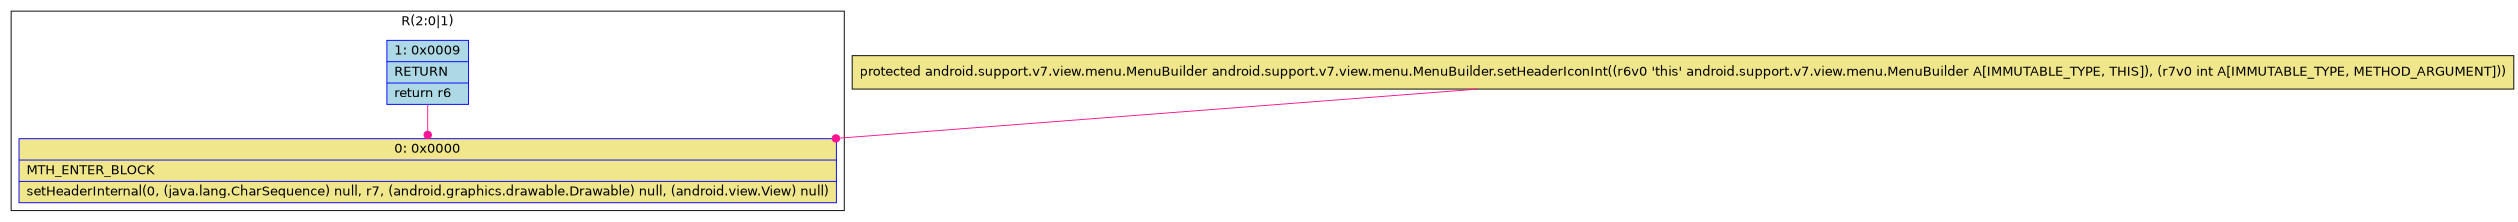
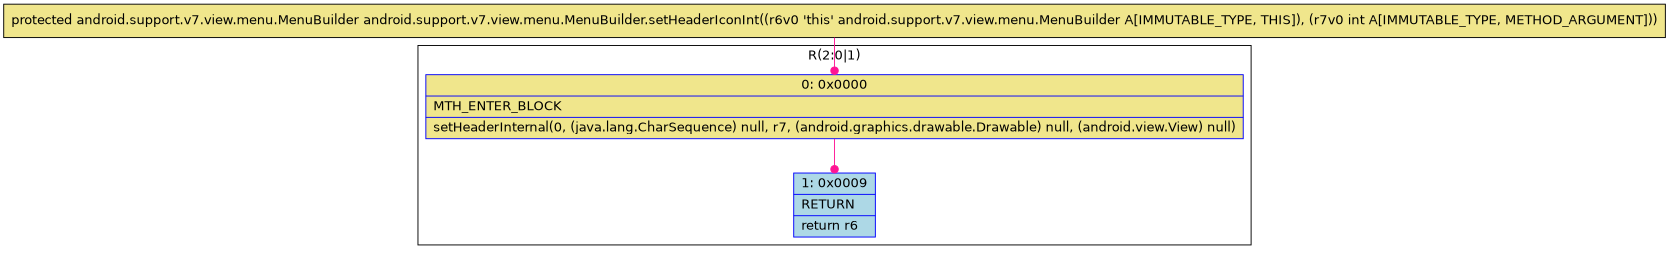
edge "1: 0x0009" -> "0: 0x0000": reversed
